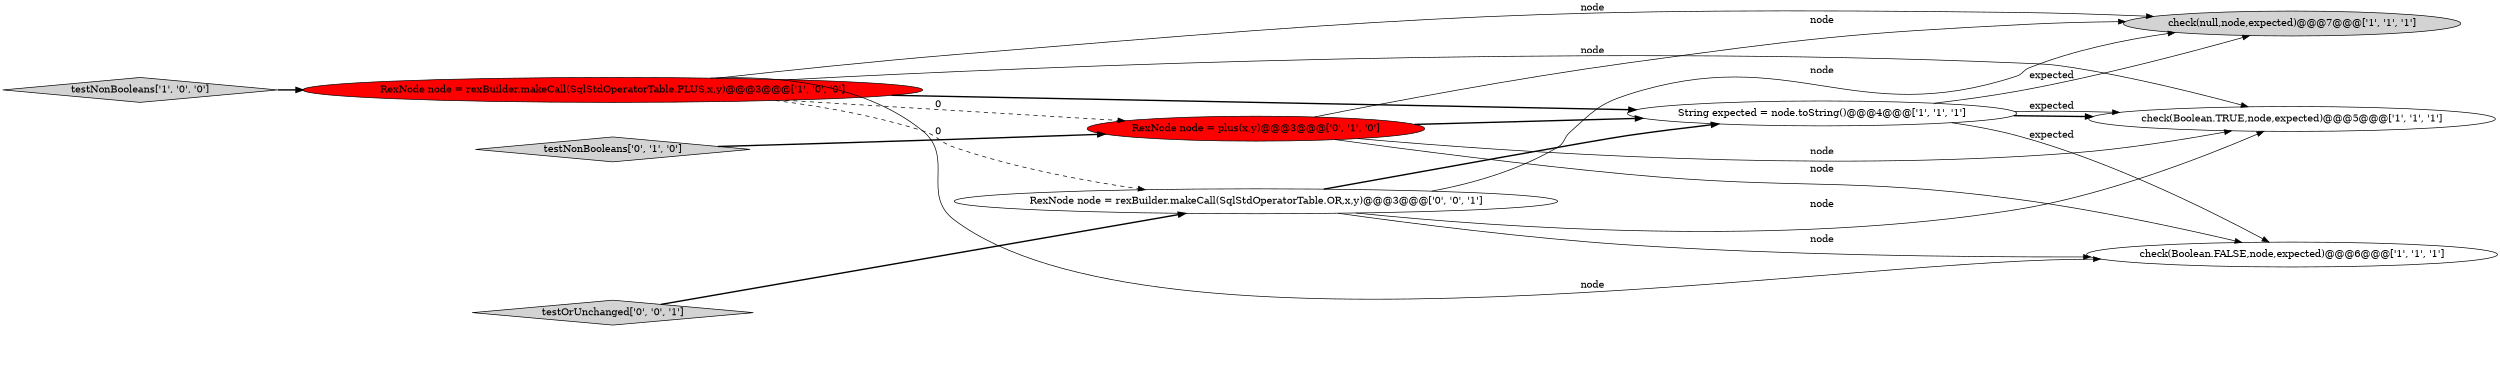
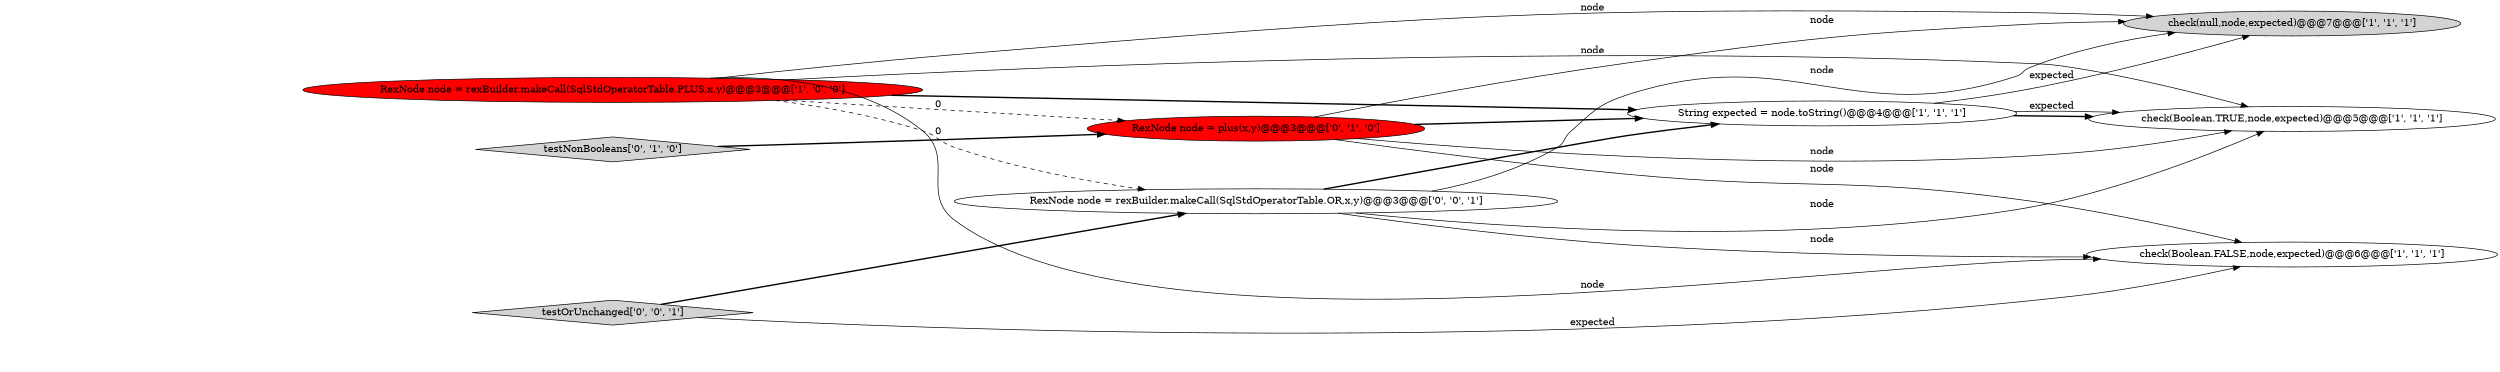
node "testNonBooleans['1', '0', '0']": removed
edge "String expected = node.toString()@@@4@@@['1', '1', '1']" -> "check(Boolean.FALSE,node,expected)@@@6@@@['1', '1', '1']": now "testOrUnchanged['0', '0', '1']" -> "check(Boolean.FALSE,node,expected)@@@6@@@['1', '1', '1']"
